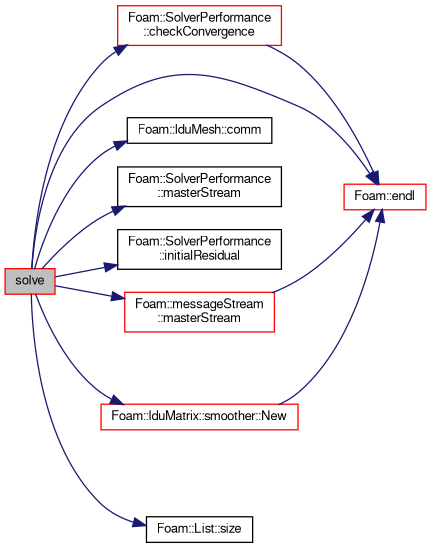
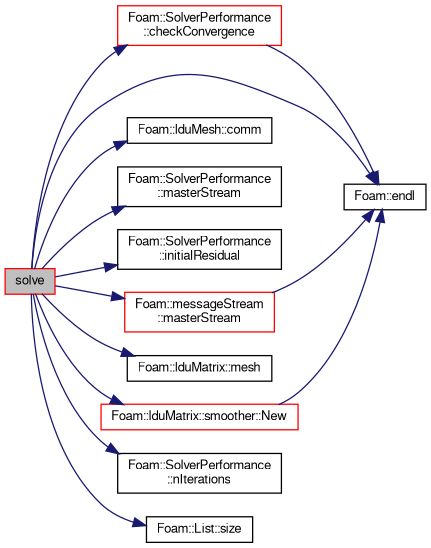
node "Foam::endl": color red -> black
node "Foam::lduMatrix::mesh": added
node "Foam::SolverPerformance ::nIterations": added
